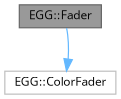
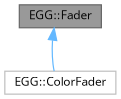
edge "EGG::Fader" -> "EGG::ColorFader": reversed
